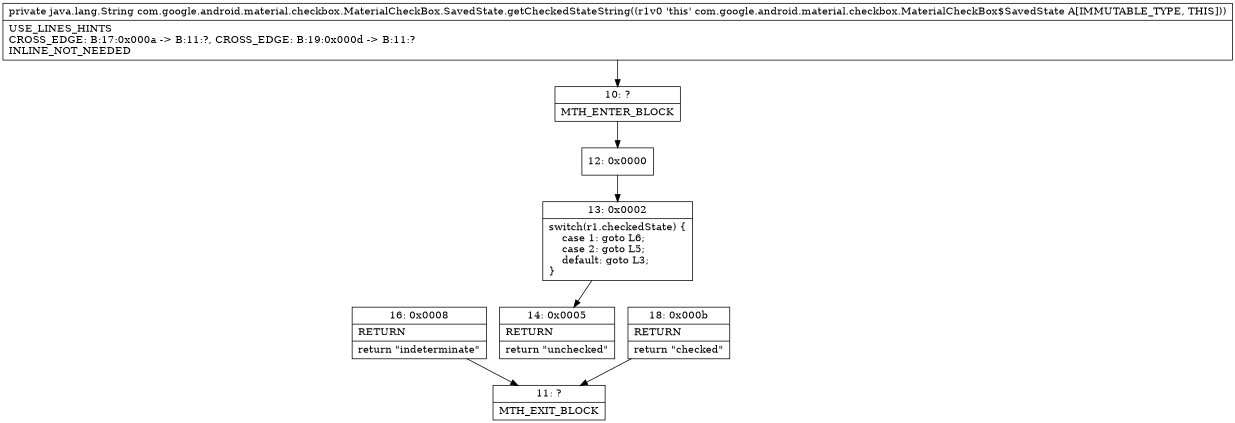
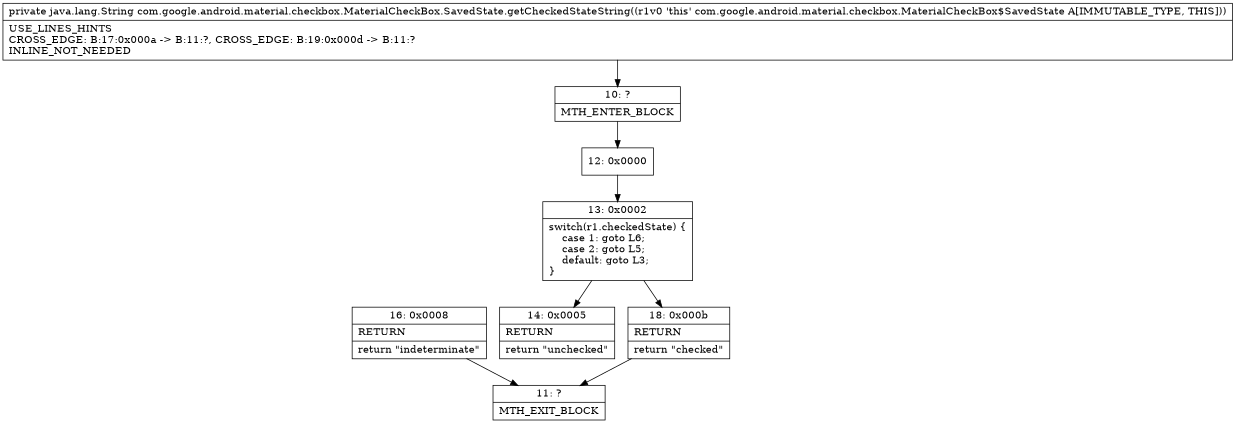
edge "13: 0x0002" -> "18: 0x000b": added
